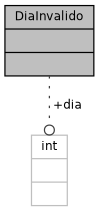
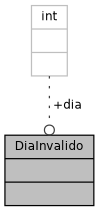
edge "DiaInvalido" -> "int": reversed
